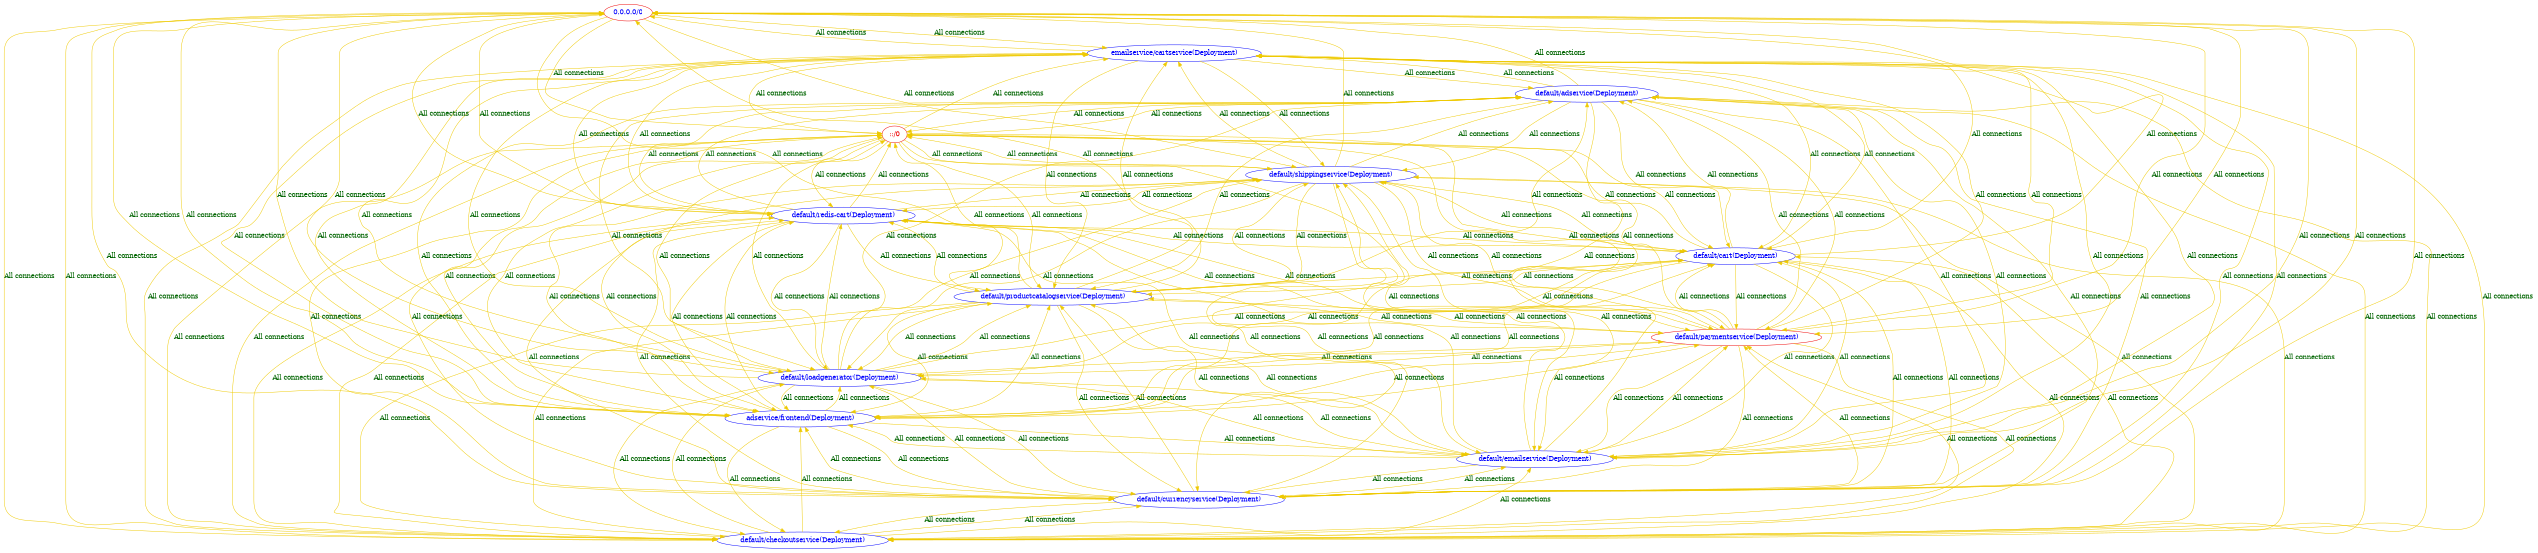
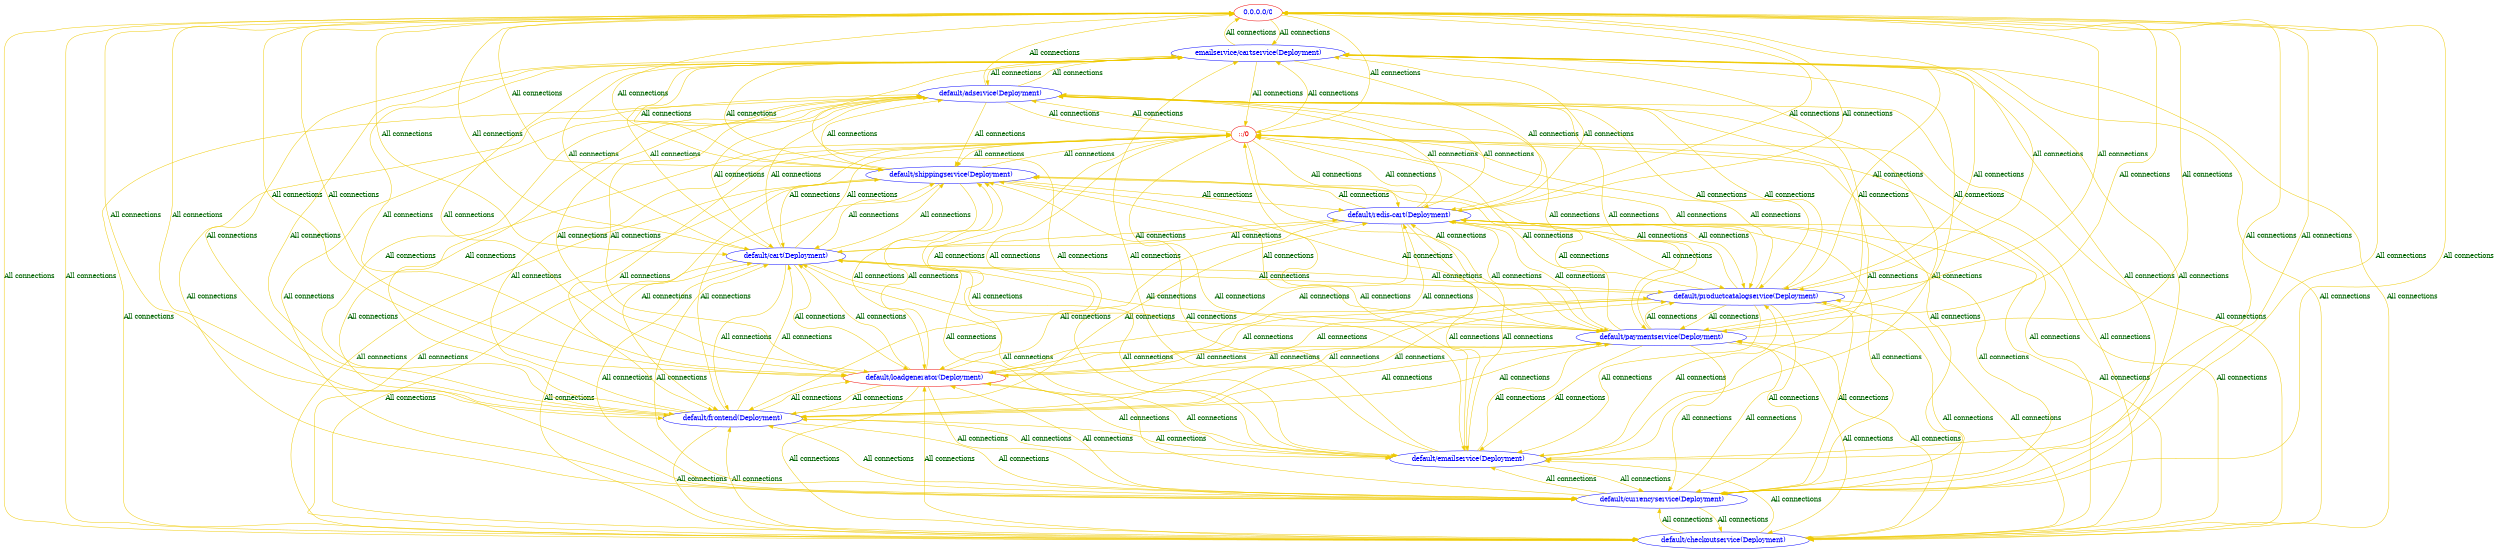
edge "default/shippingservice(Deployment)" -> "default/emailservice(Deployment)": removed, label "All connections"
node "default/paymentservice(Deployment)": color red2 -> blue
edge "default/shippingservice(Deployment)" -> "default/currencyservice(Deployment)": removed, label "All connections"
node "default/loadgenerator(Deployment)": color blue -> red2
node "adservice/frontend(Deployment)": label "adservice/frontend(Deployment)" -> "default/frontend(Deployment)"
